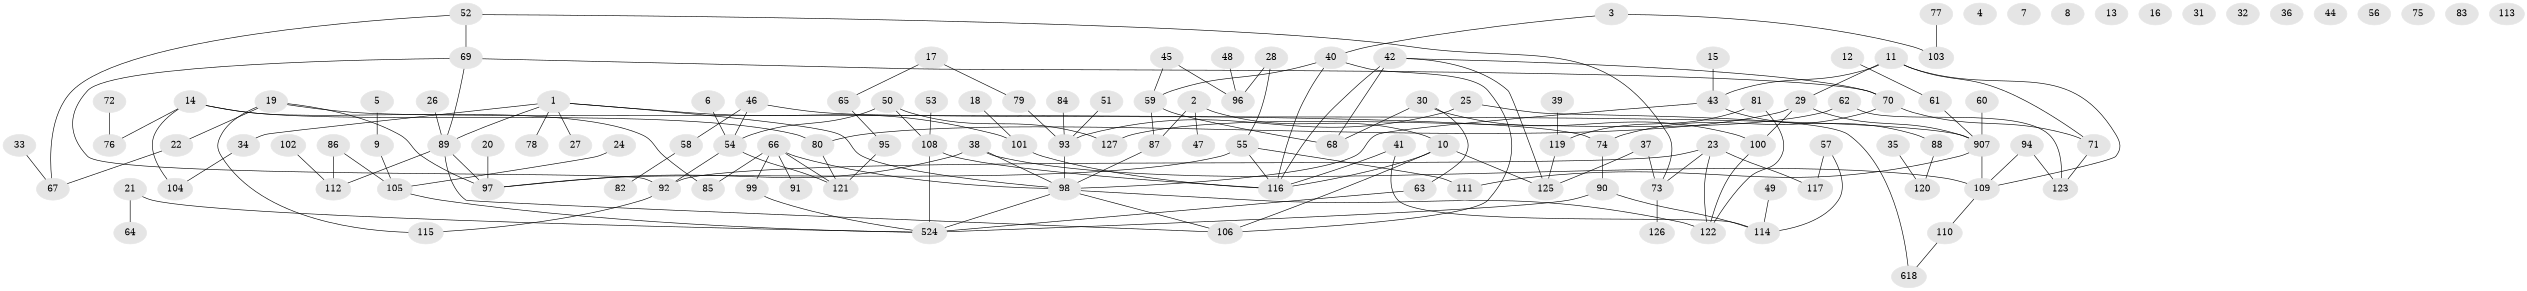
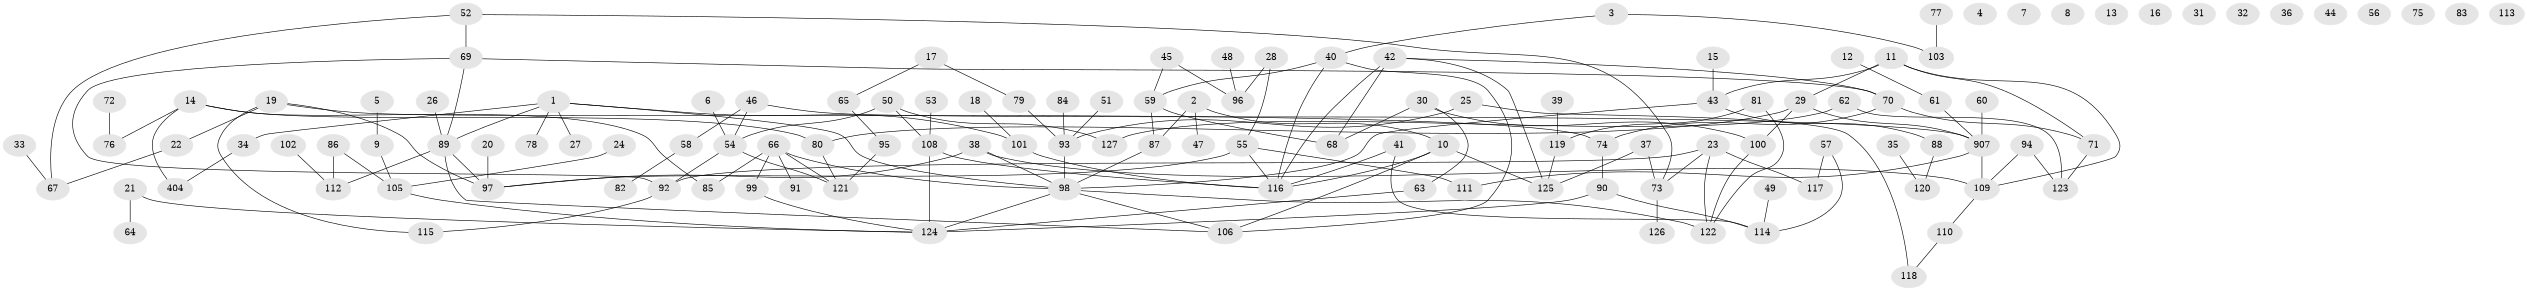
node "104": label "104" -> "404"
node "524": label "524" -> "124"
node "618": label "618" -> "118"
